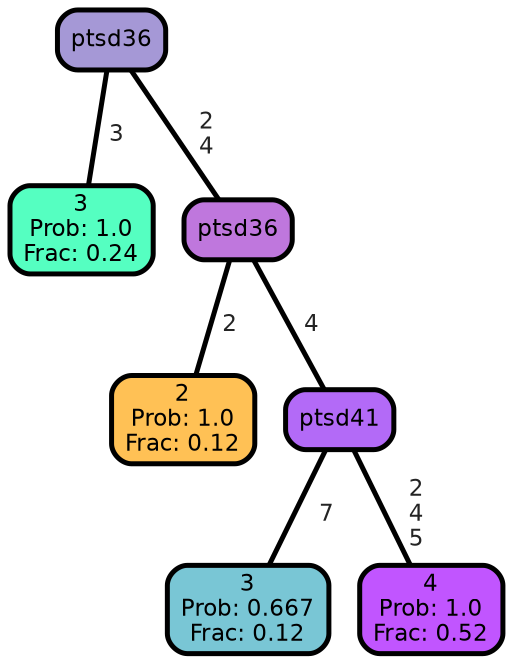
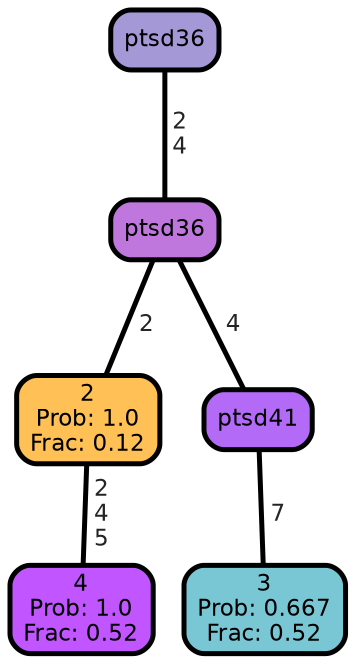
node "3 Prob: 1.0 Frac: 0.24": removed
edge "ptsd41" -- "4 Prob: 1.0 Frac: 0.52": now "2 Prob: 1.0 Frac: 0.12" -- "4 Prob: 1.0 Frac: 0.52"
node "3 Prob: 0.667 Frac: 0.12": label "3 Prob: 0.667 Frac: 0.12" -> "3 Prob: 0.667 Frac: 0.52"
